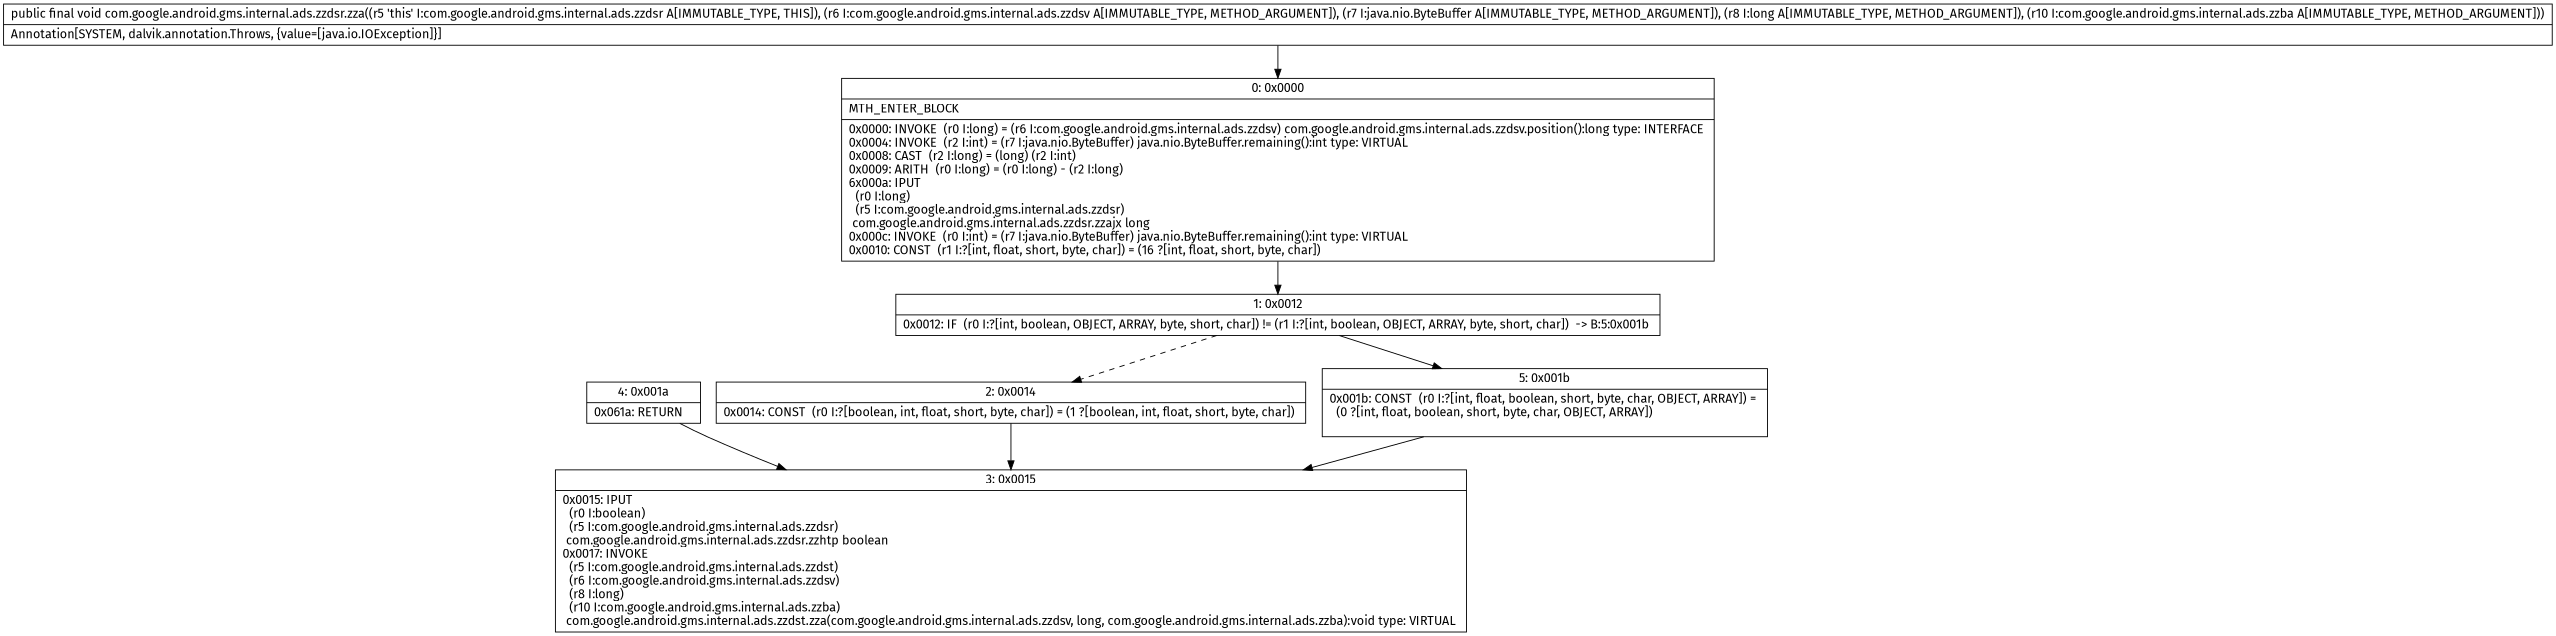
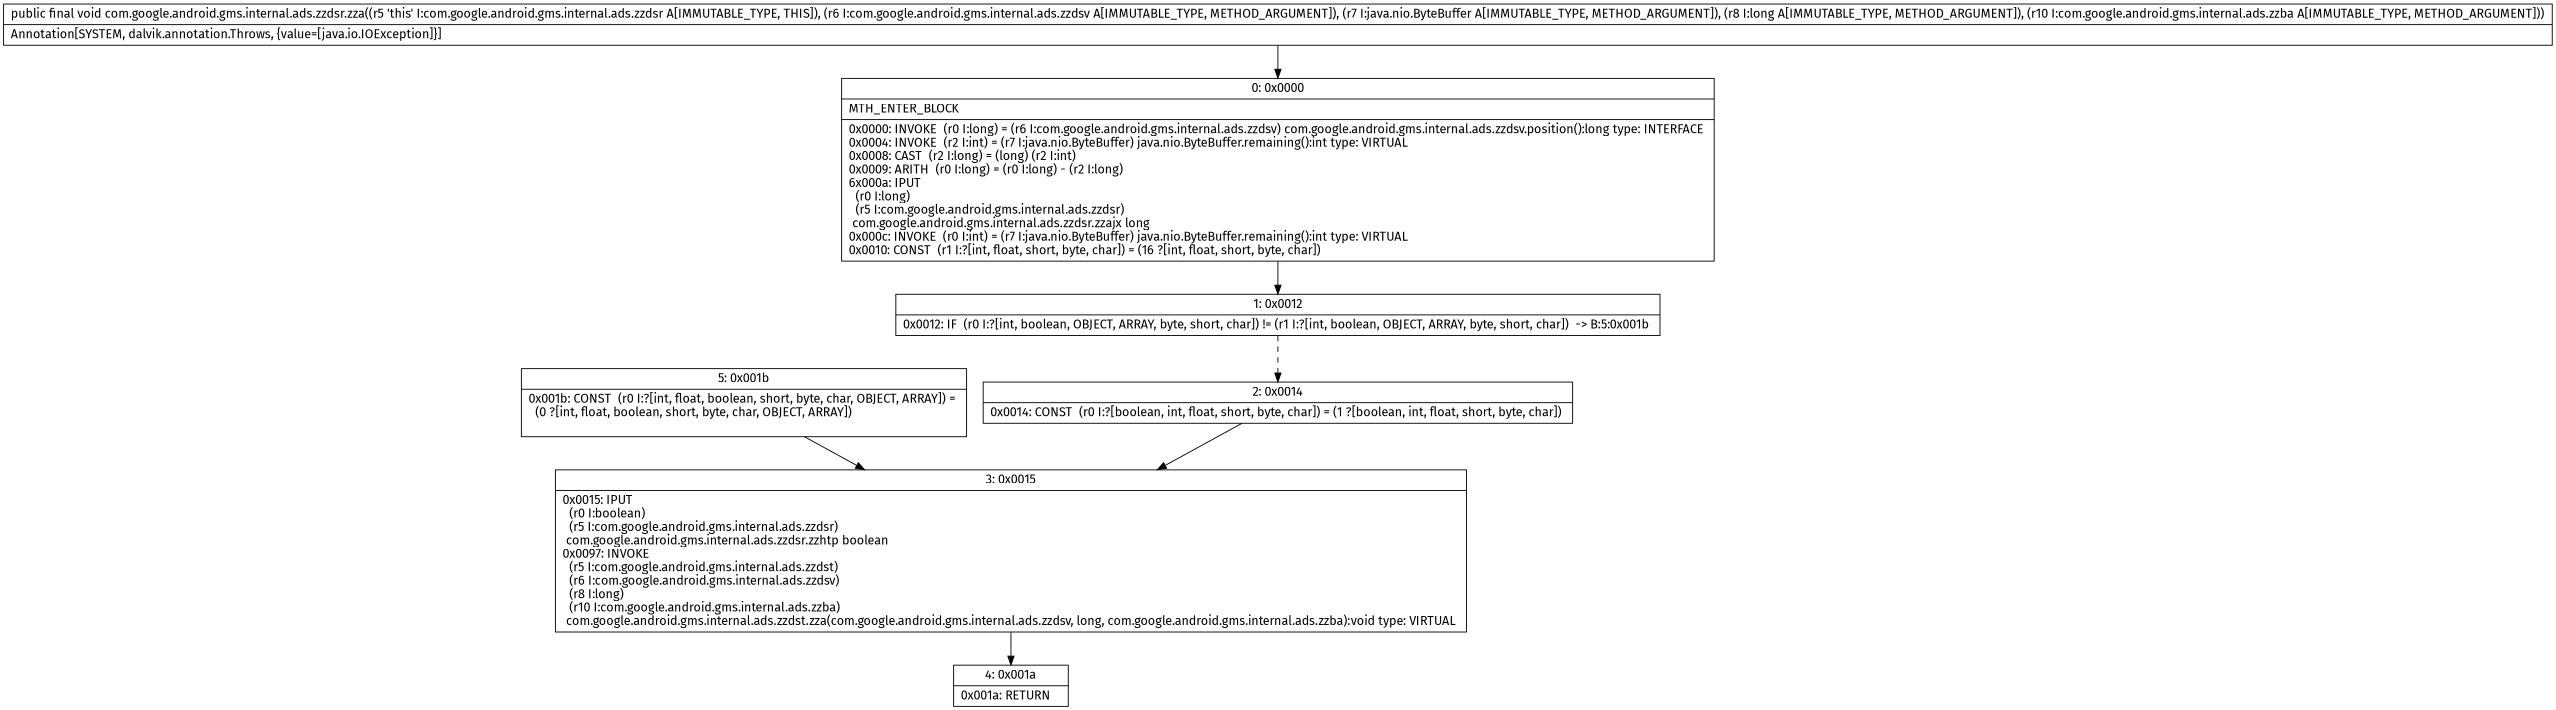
edge "1: 0x0012" -> "5: 0x001b": removed
node "4: 0x001a": text "0x061a: RETURN" -> "0x001a: RETURN"
edge "4: 0x001a" -> "3: 0x0015": reversed
node "3: 0x0015": text "0x0017: INVOKE" -> "0x0097: INVOKE"
